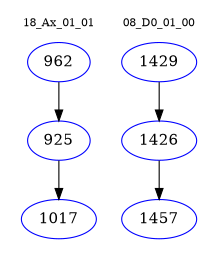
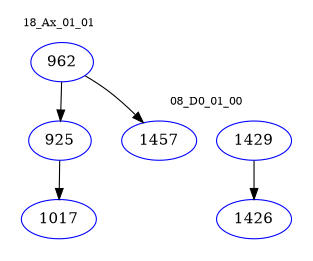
edge "1426" -> "1457": now "962" -> "1457"
